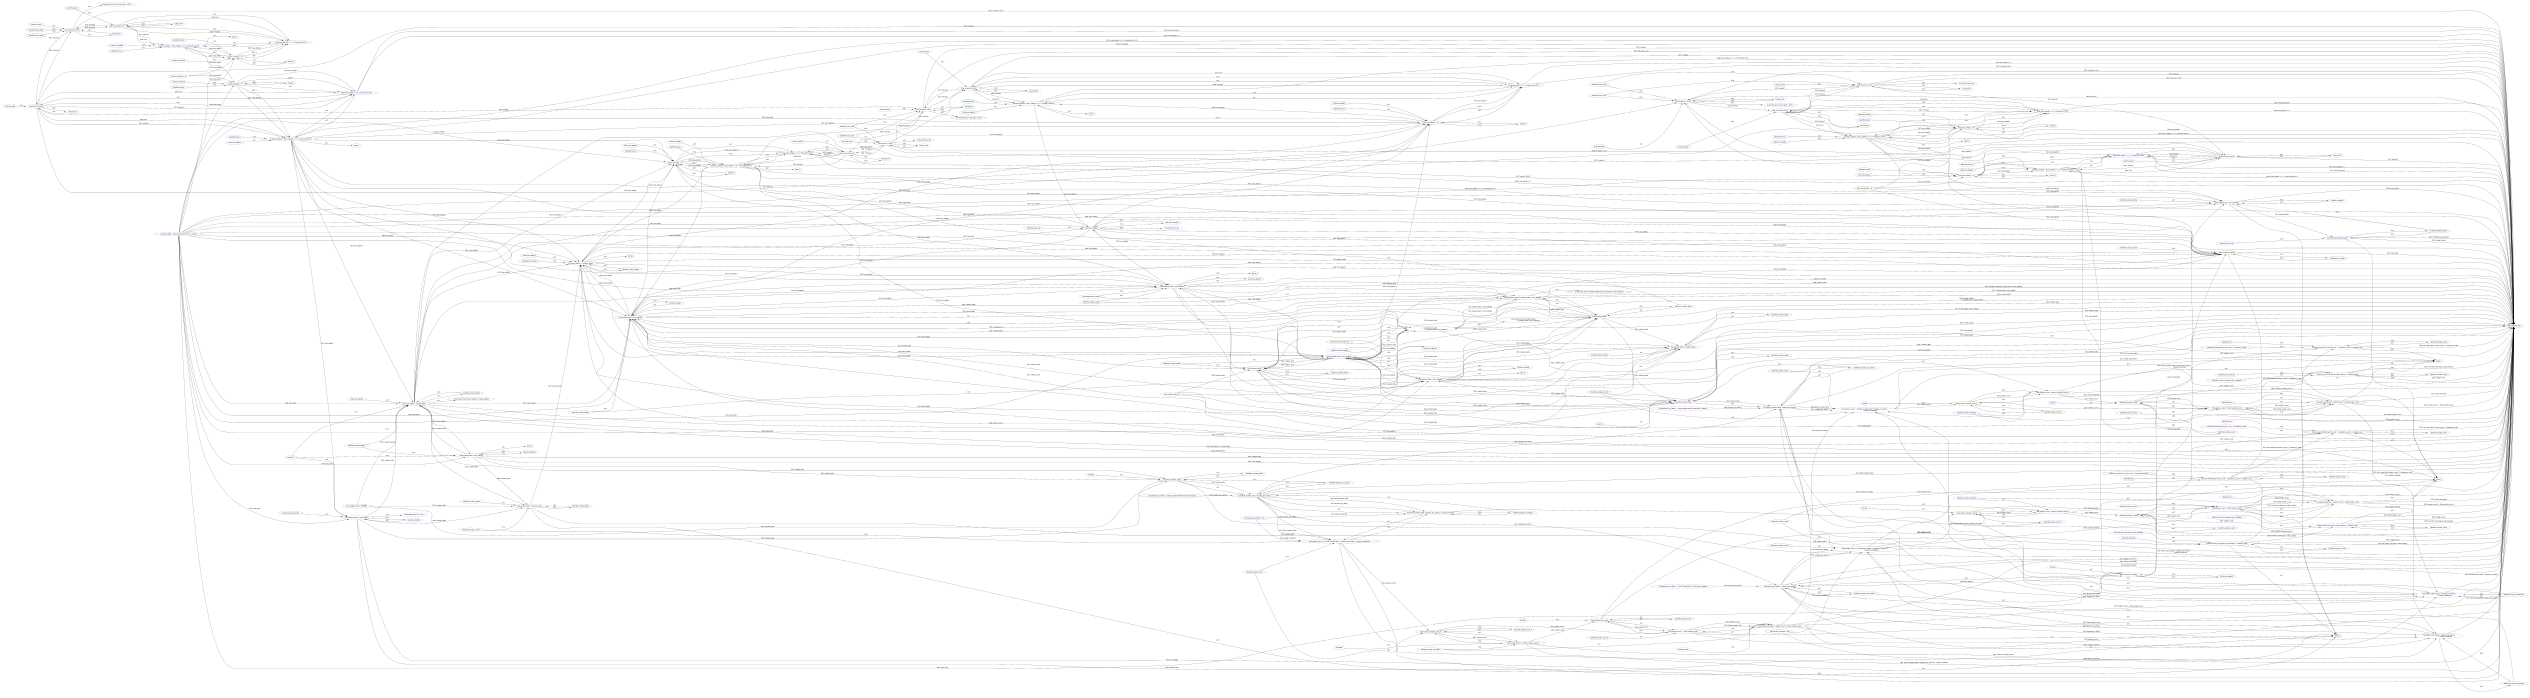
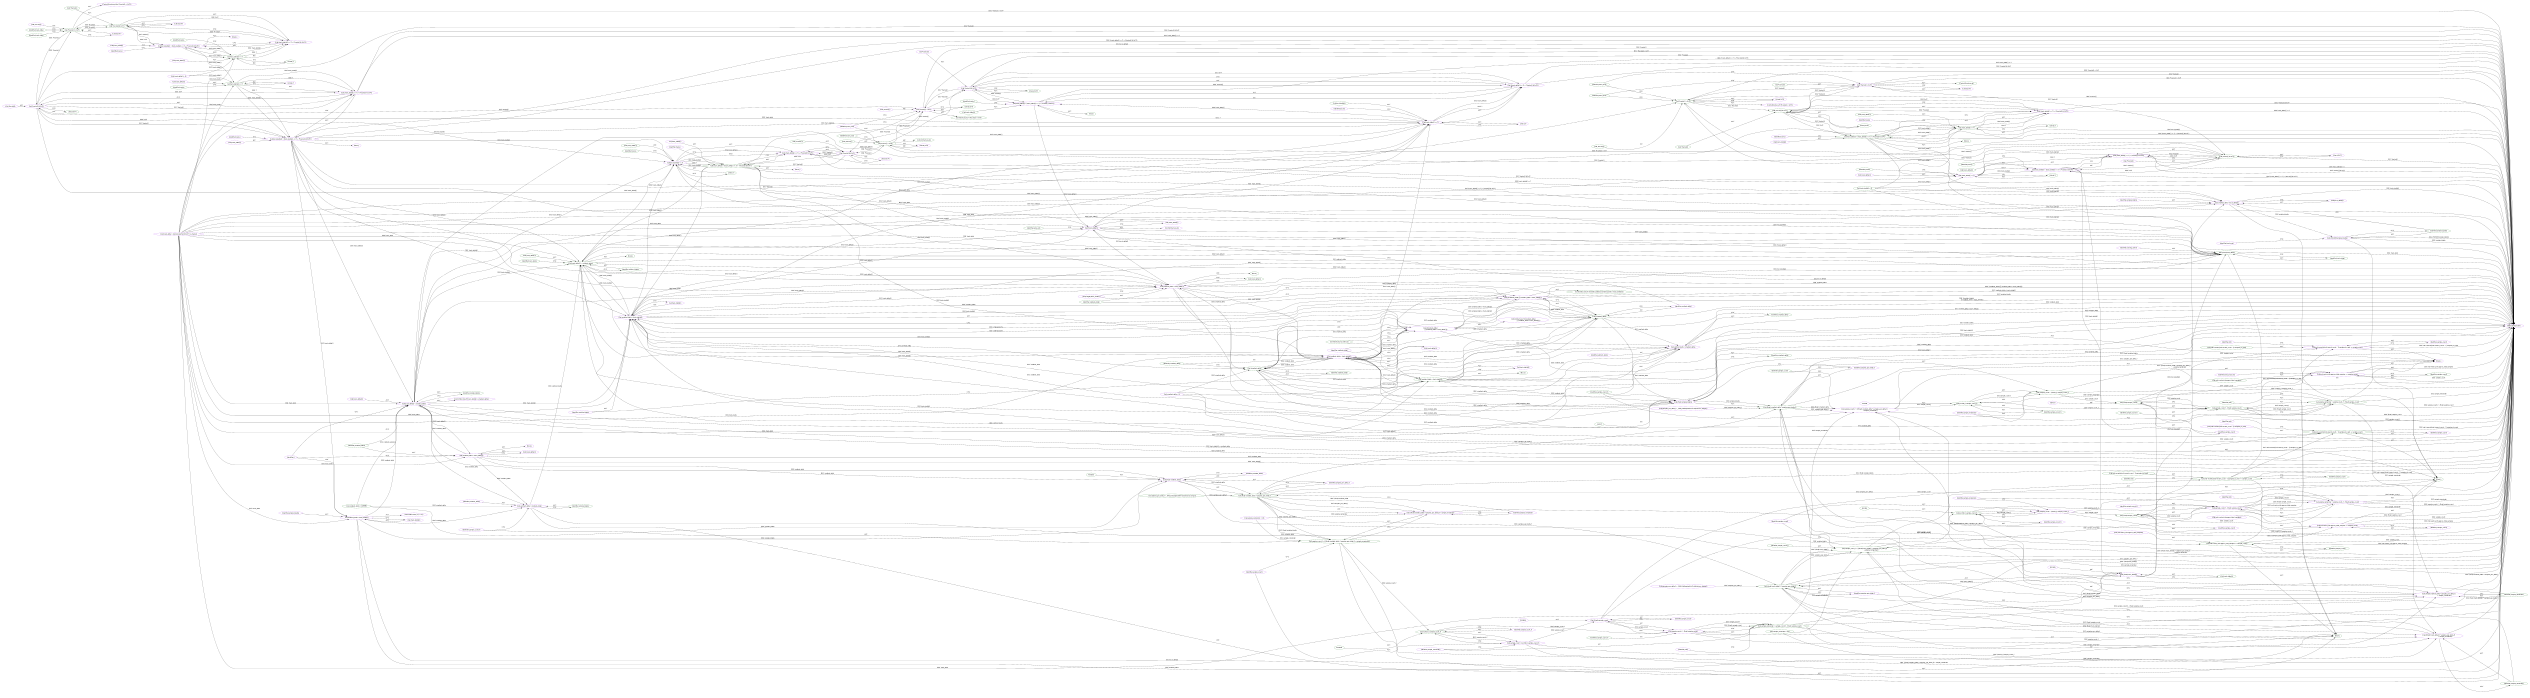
node "(Identifier,midi_type)": removed
